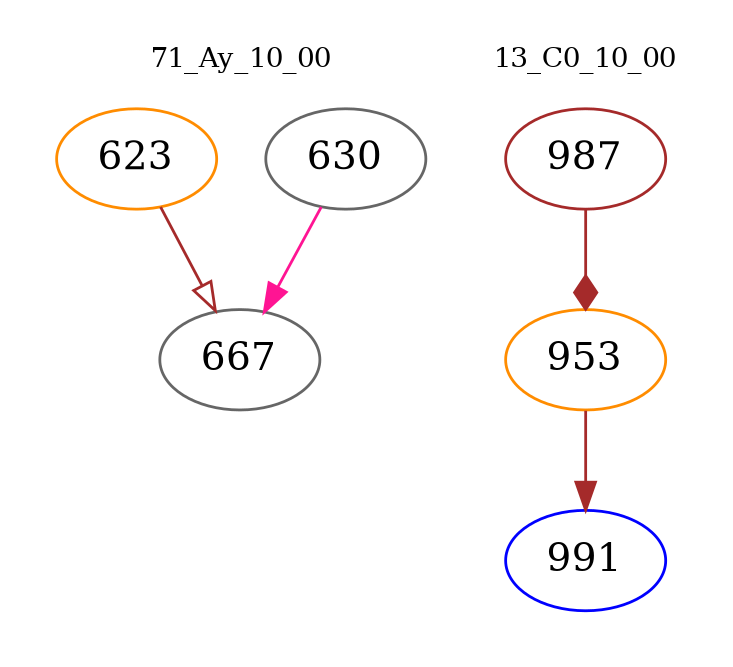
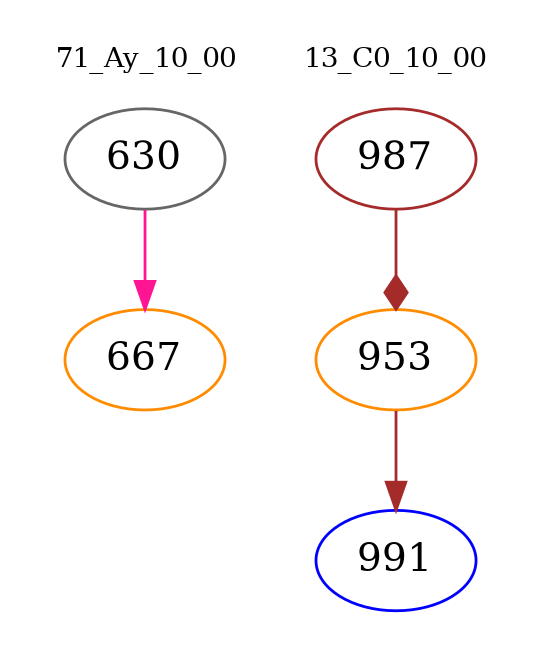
node "623": removed
node "667": color gray40 -> darkorange
